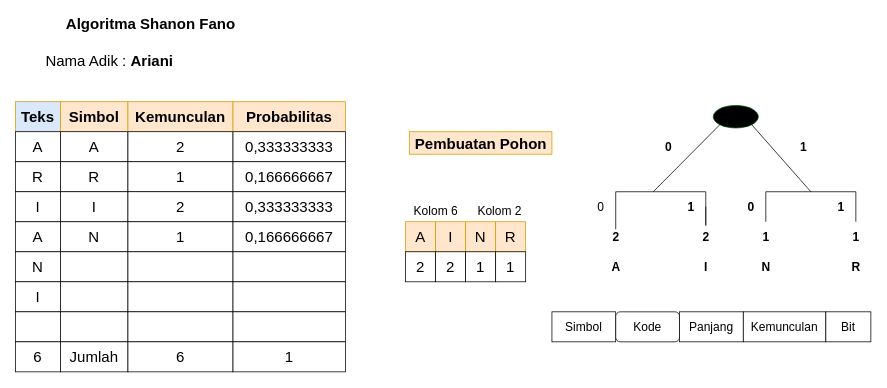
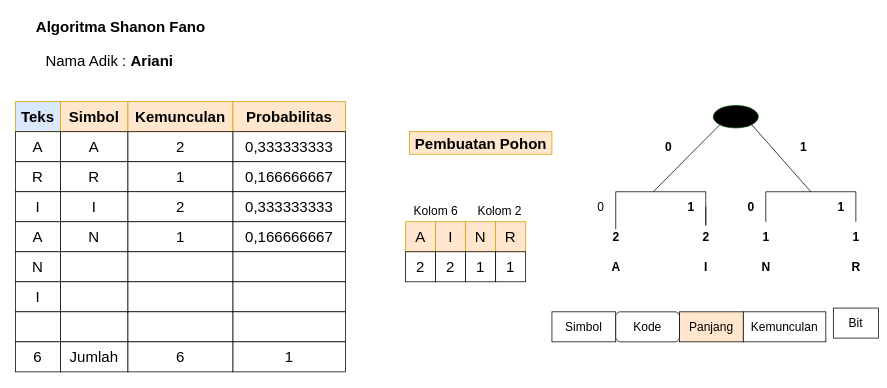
node "Algoritma Shanon Fano": moved (150, 23) -> (120, 27)
node "Panjang": fillcolor #ffffff -> #ffe6cc
node "Bit": moved (848, 327) -> (855, 323)
